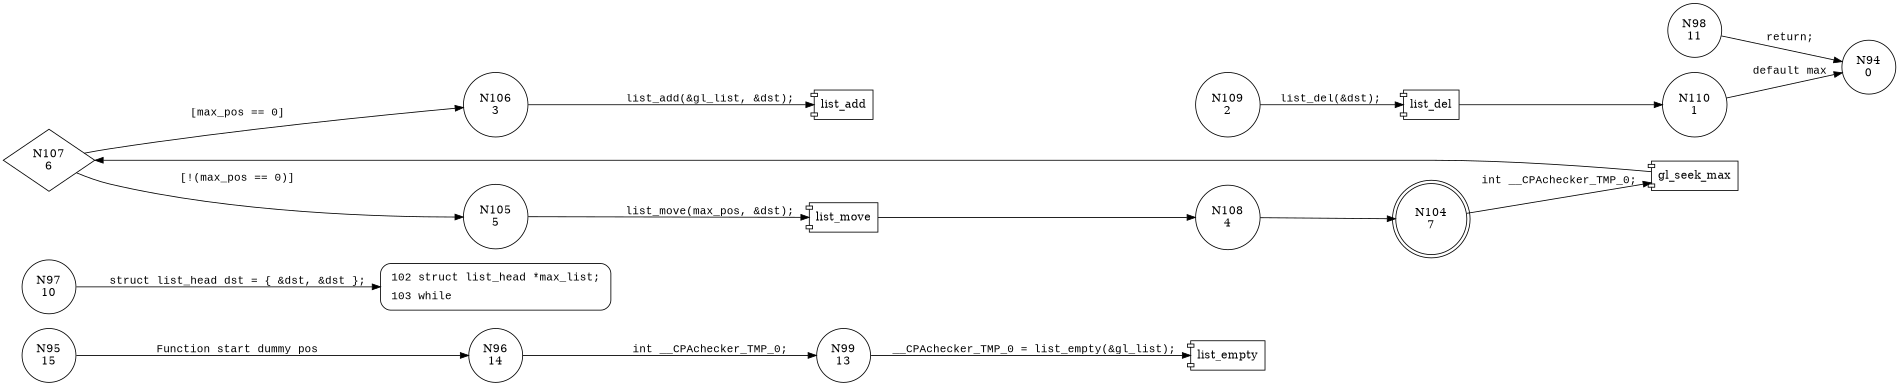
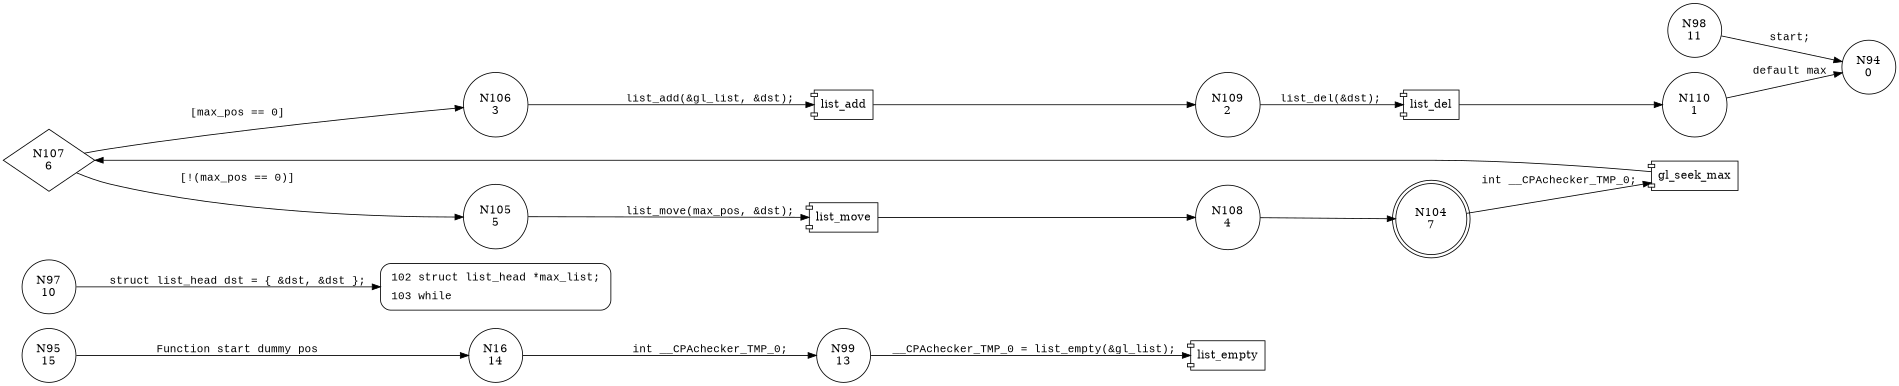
edge "N98 11" -> "N94 0": label "return;" -> "start;"
edge "list_add" -> "N109 2": added
node "N96 14": label "N96 14" -> "N16 14"
